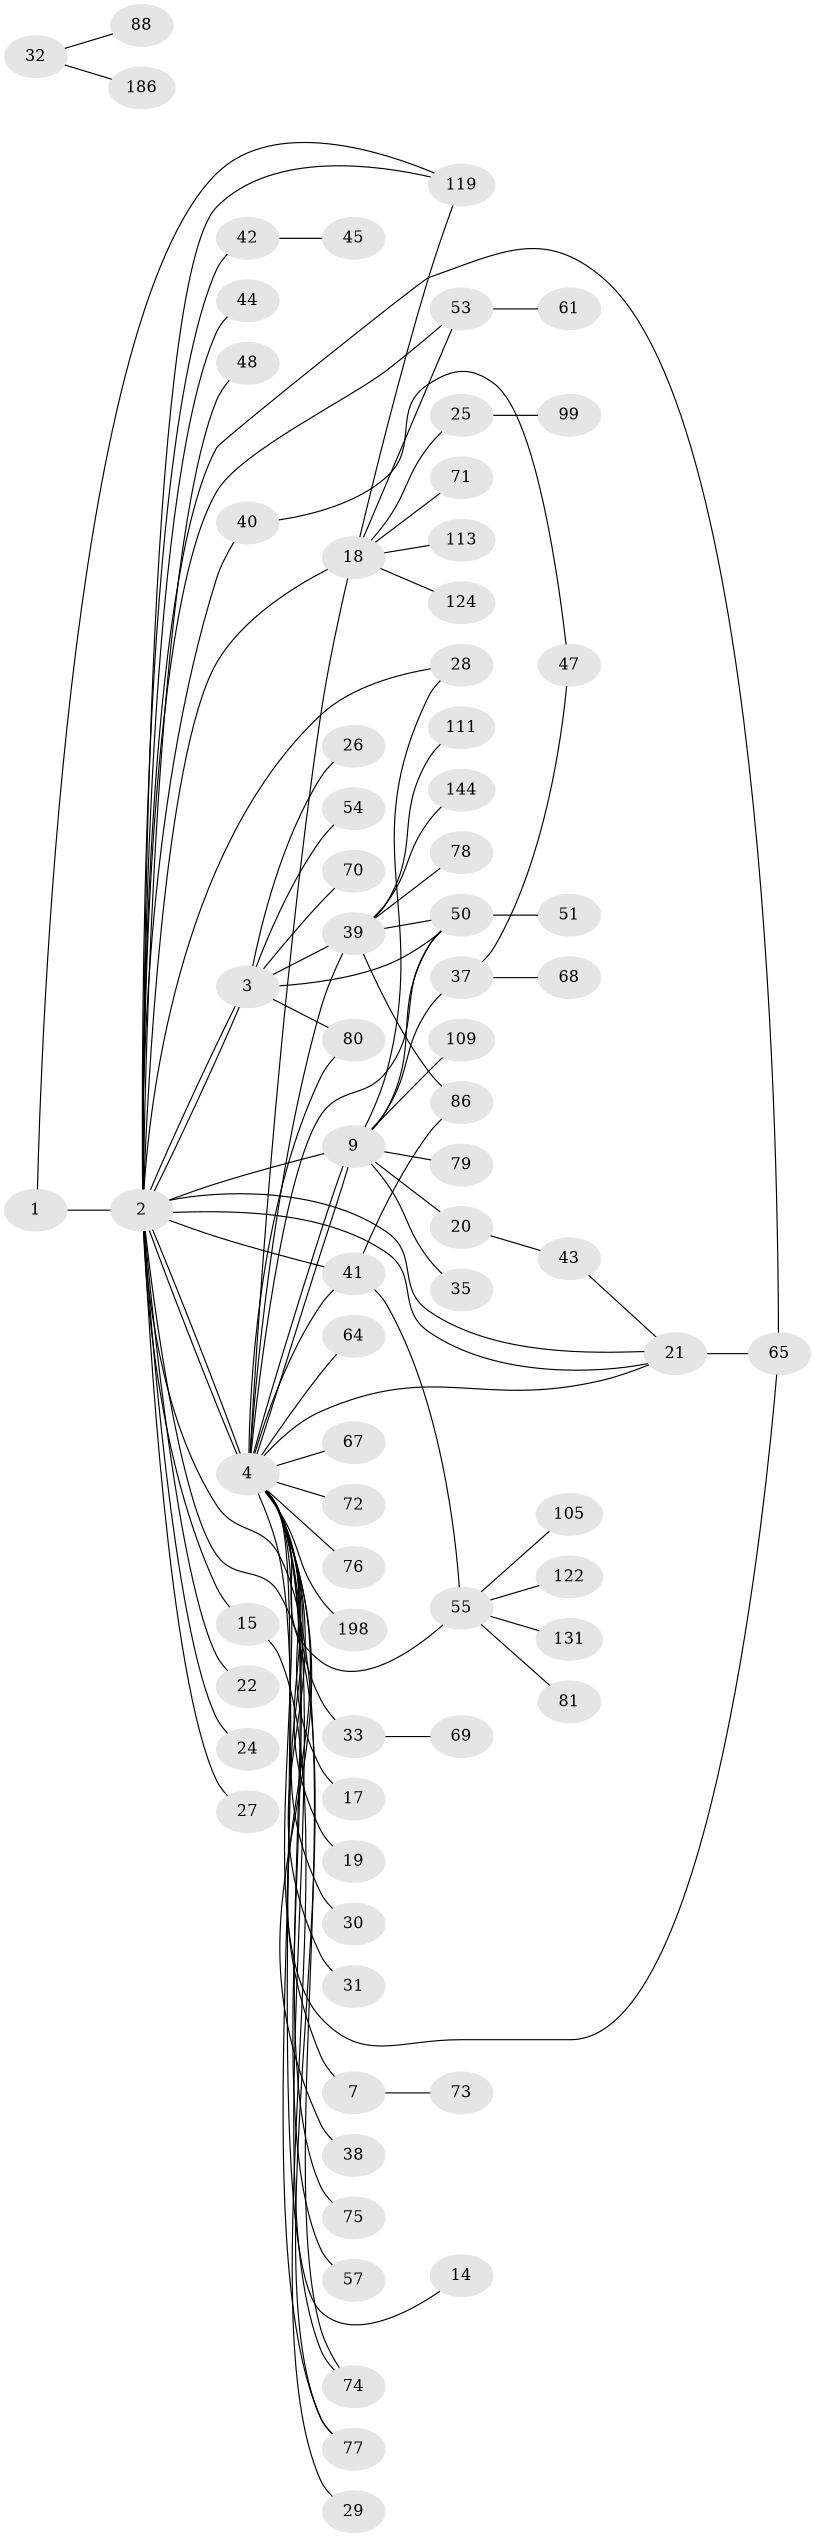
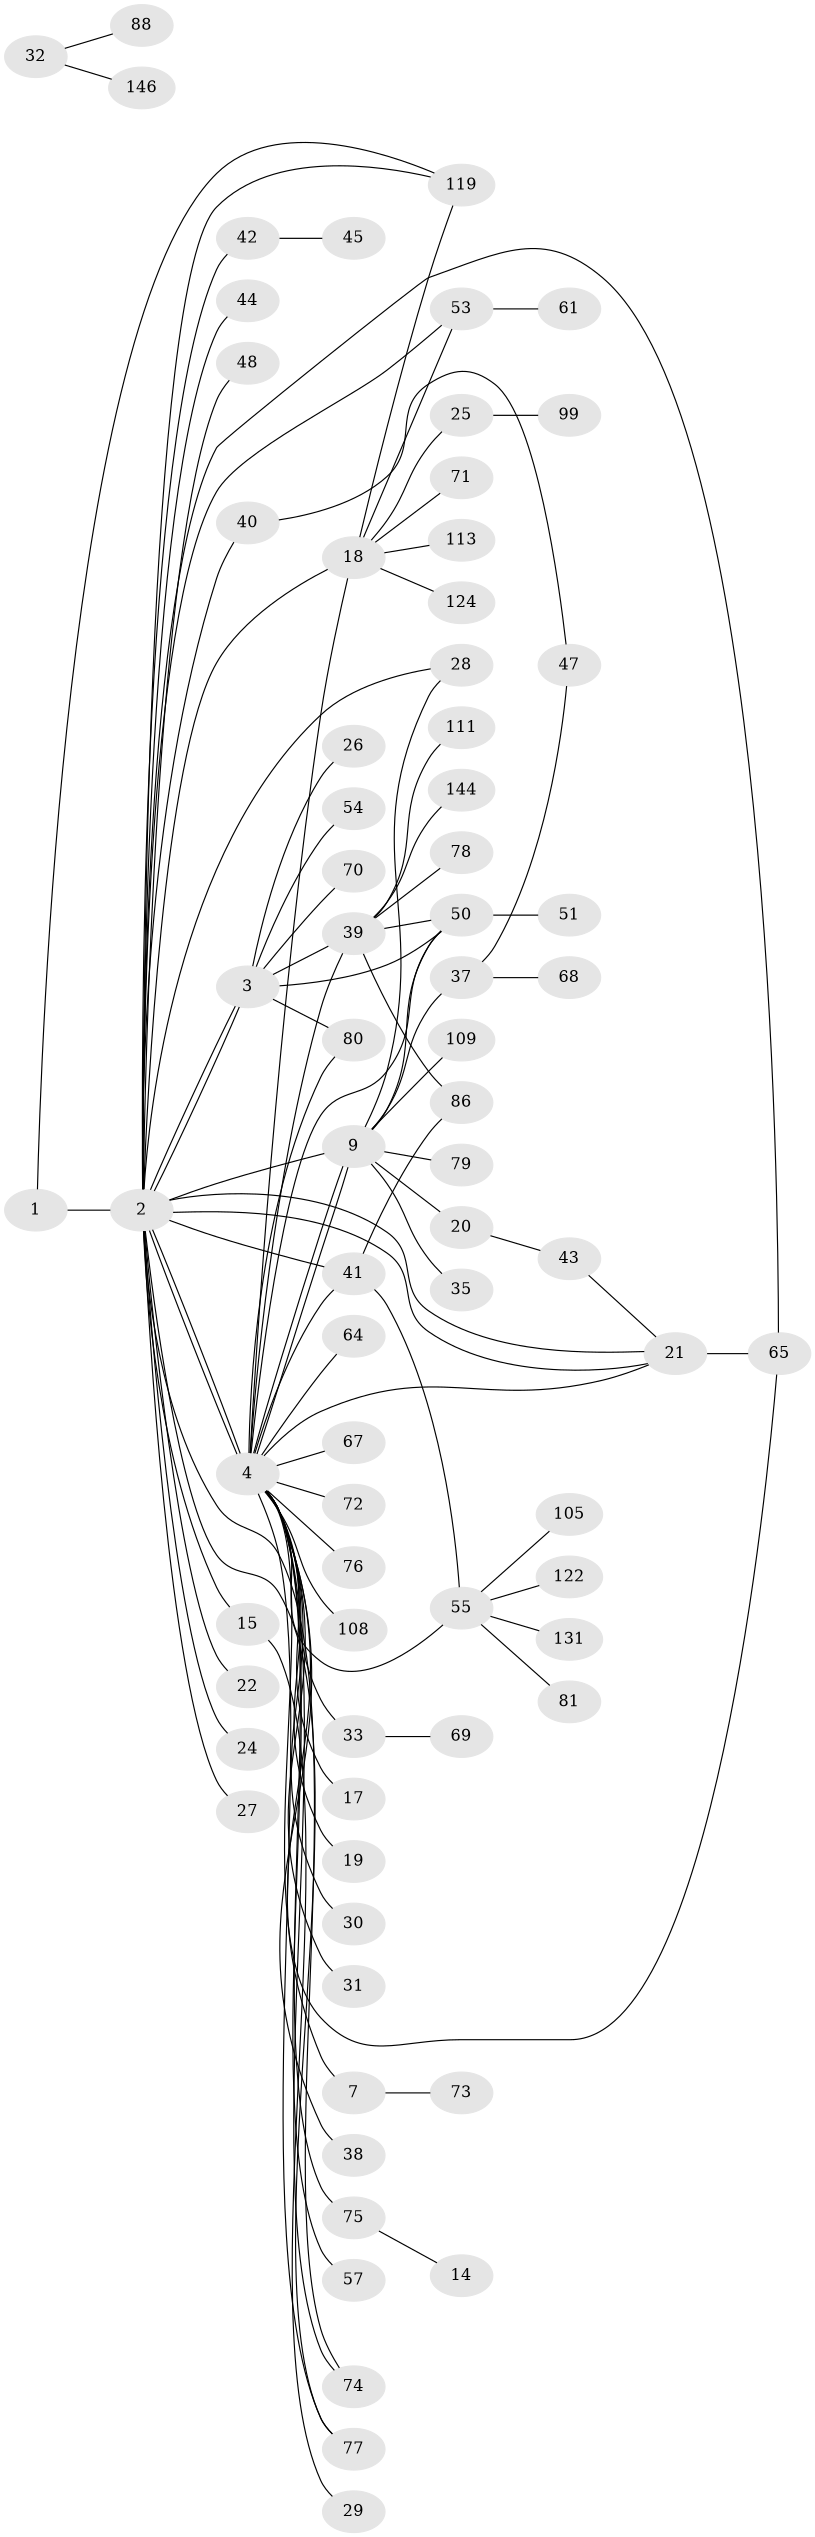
node "186": label "186" -> "146"
node "198": label "198" -> "108"
edge "4" -- "14": now "75" -- "14"
